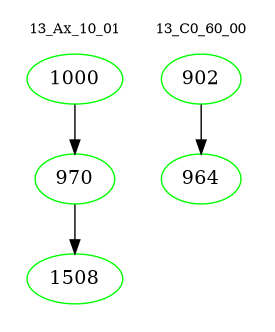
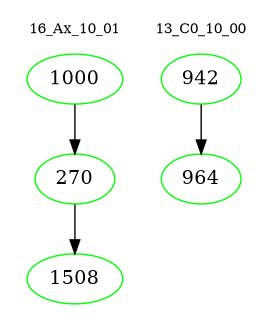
cluster "13_Ax_10_01": label "13_Ax_10_01" -> "16_Ax_10_01"
cluster "13_C0_60_00": label "13_C0_60_00" -> "13_C0_10_00"
node "902": label "902" -> "942"
node "970": label "970" -> "270"
